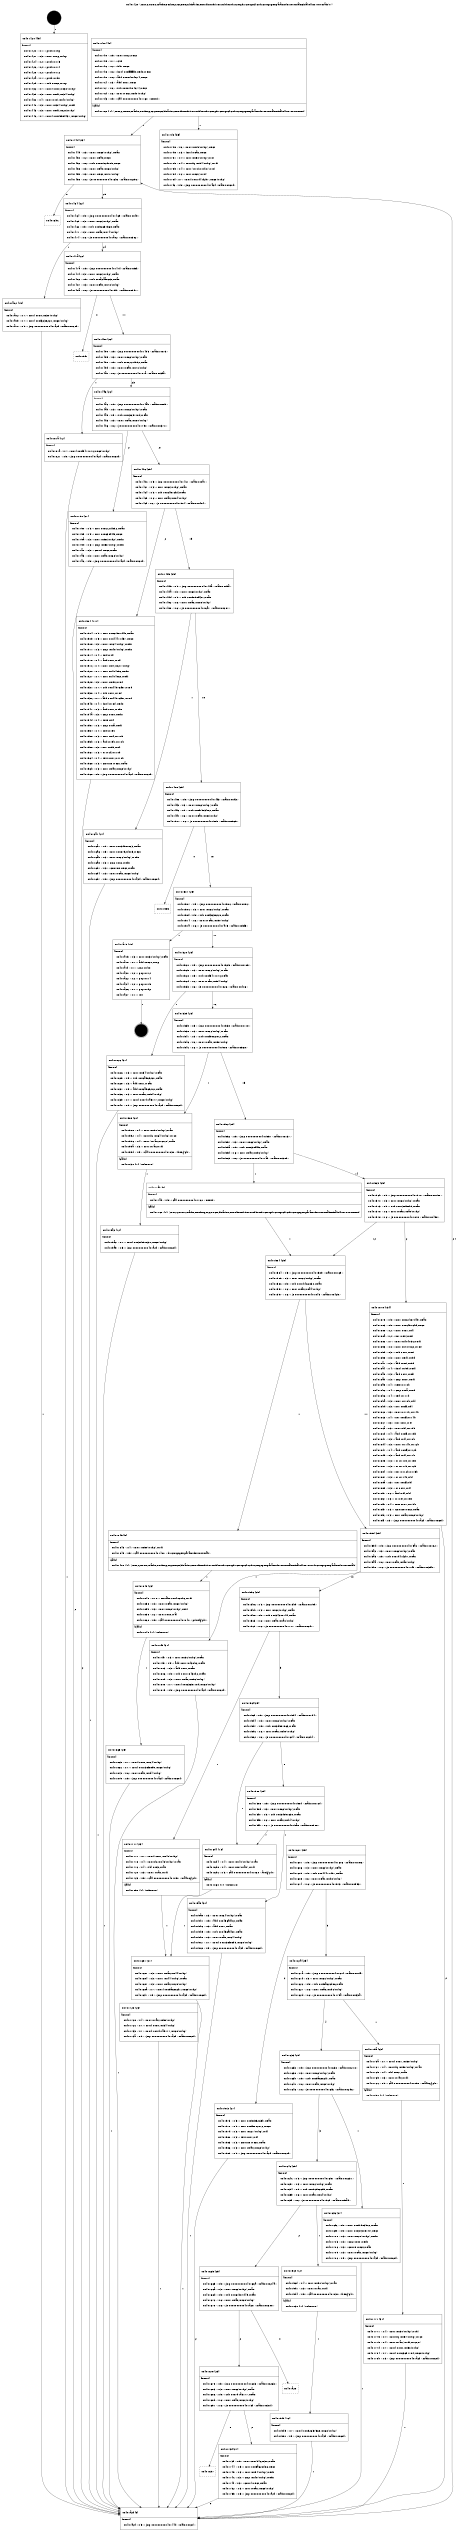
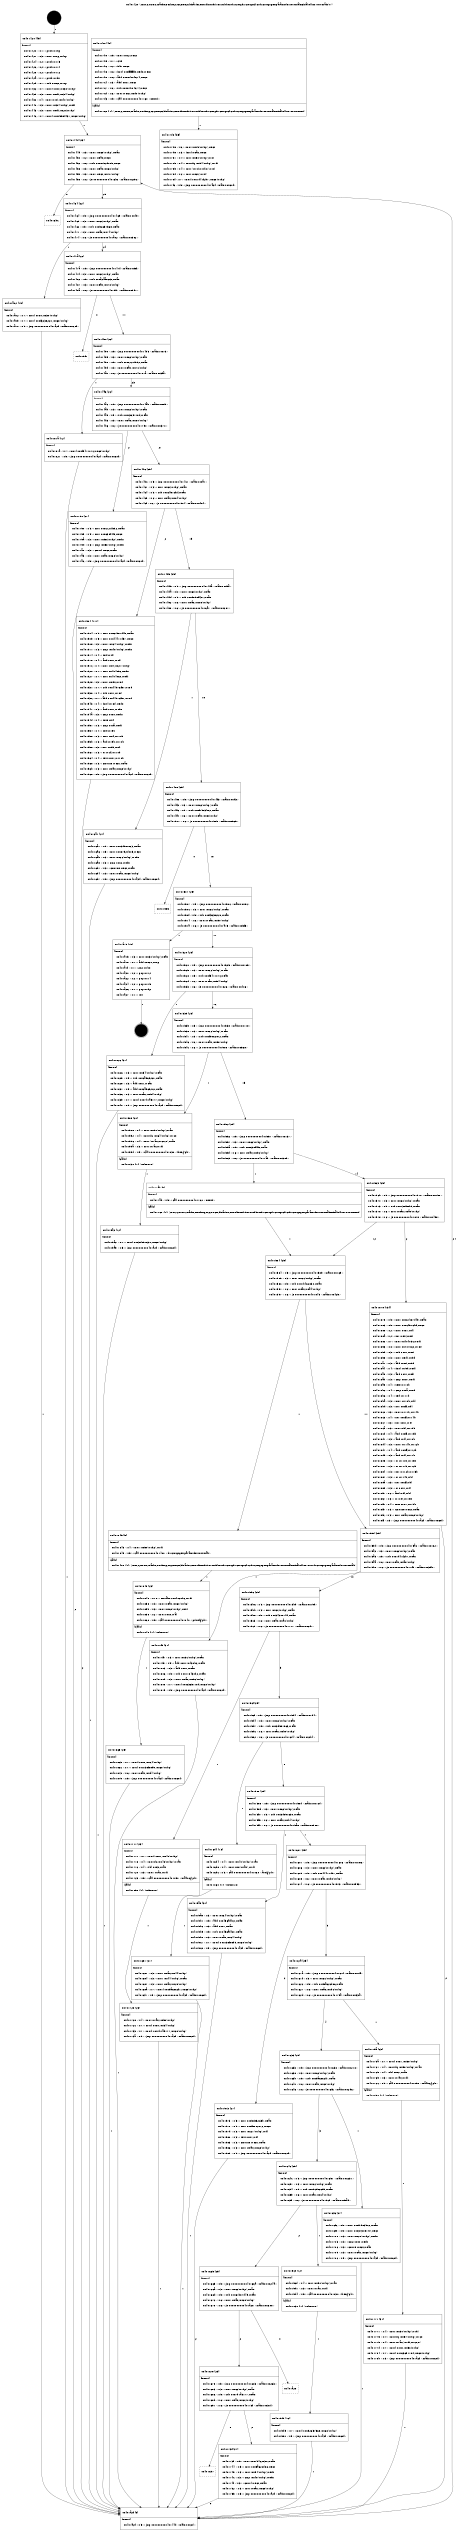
edge "0x4017b0 [40]" -> "0x40144d [23]": now "0x401420 [45]" -> "0x40144d [23]"
edge "0x4015e8 [25]" -> "0x4016d4 [13]": now "0x4015e8 [25]" -> "0x401601 [25]"
edge "0x401711 [23]" -> "0x4016e1 [21]": now "0x401711 [23]" -> "0x401728 [23]"
